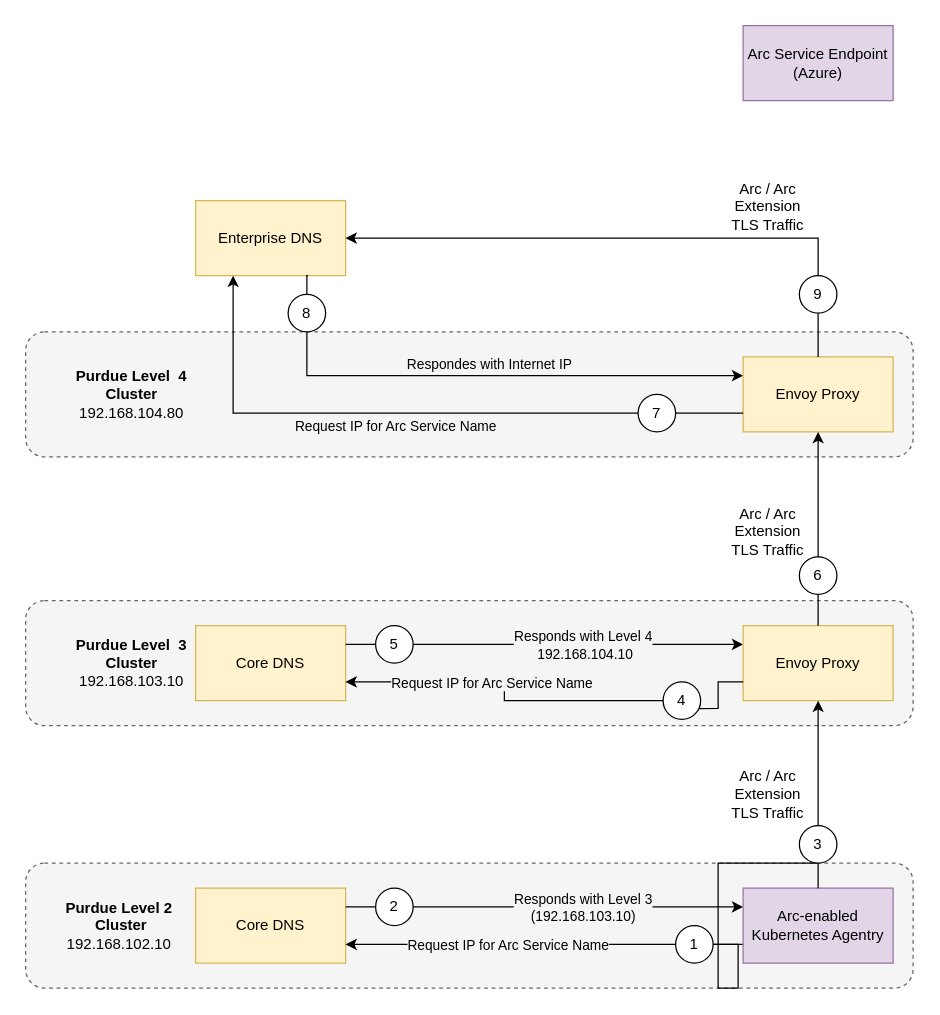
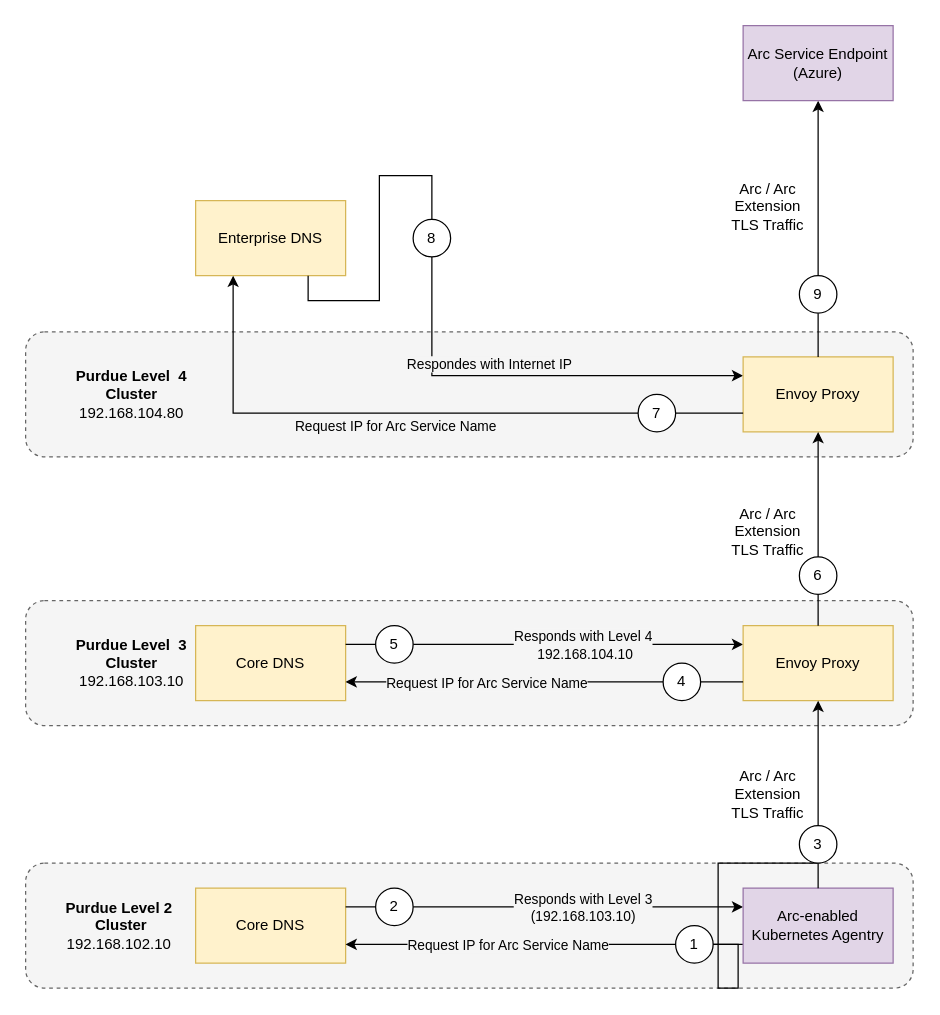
edge "9" -> "Enterprise DNS": now "9" -> "Arc Service Endpoint (Azure)"
node "8": moved (307, 313) -> (432, 238)
node "4": moved (682, 701) -> (682, 682)
